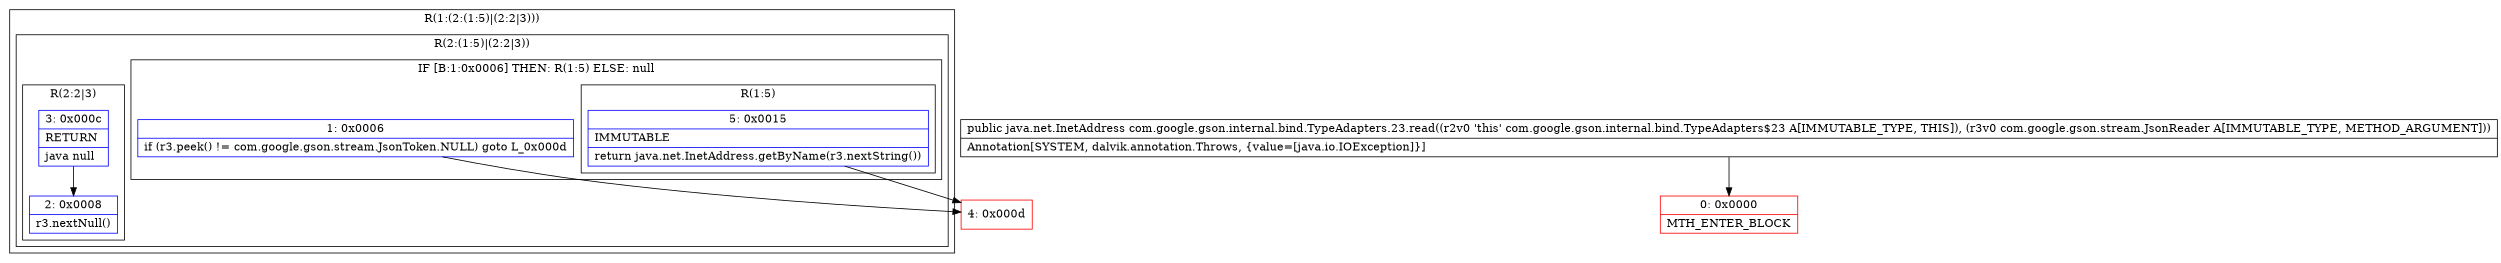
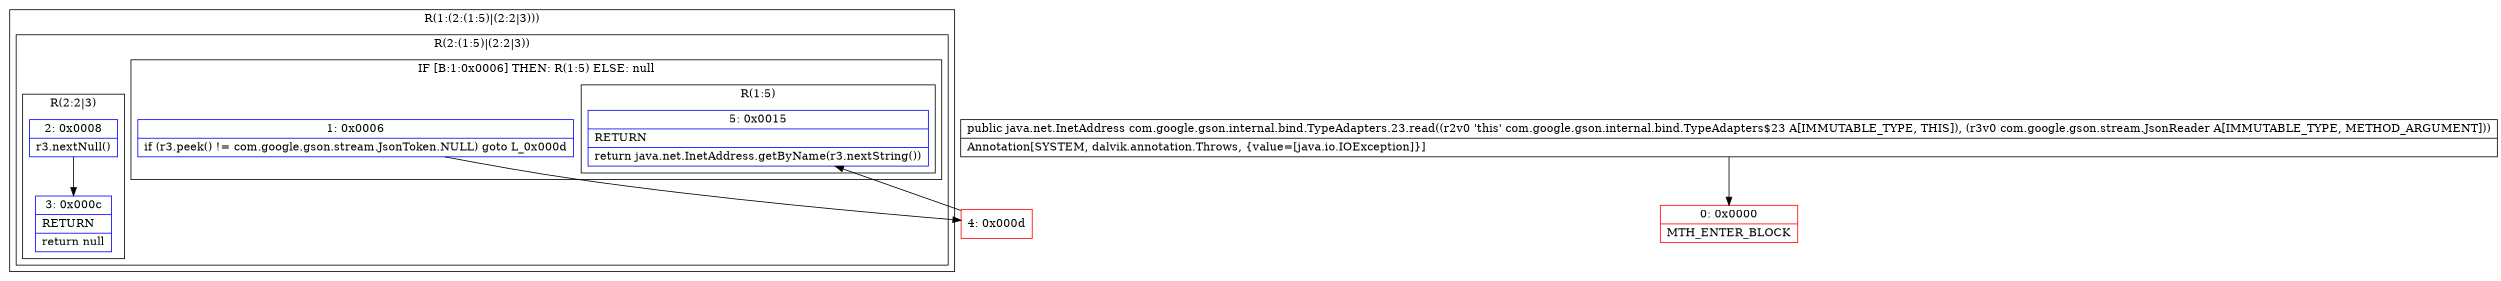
node "5: 0x0015": text "IMMUTABLE" -> "RETURN"
node "3: 0x000c": text "java null" -> "return null"
edge "3: 0x000c" -> "2: 0x0008": reversed
edge "5: 0x0015" -> "4: 0x000d": reversed
